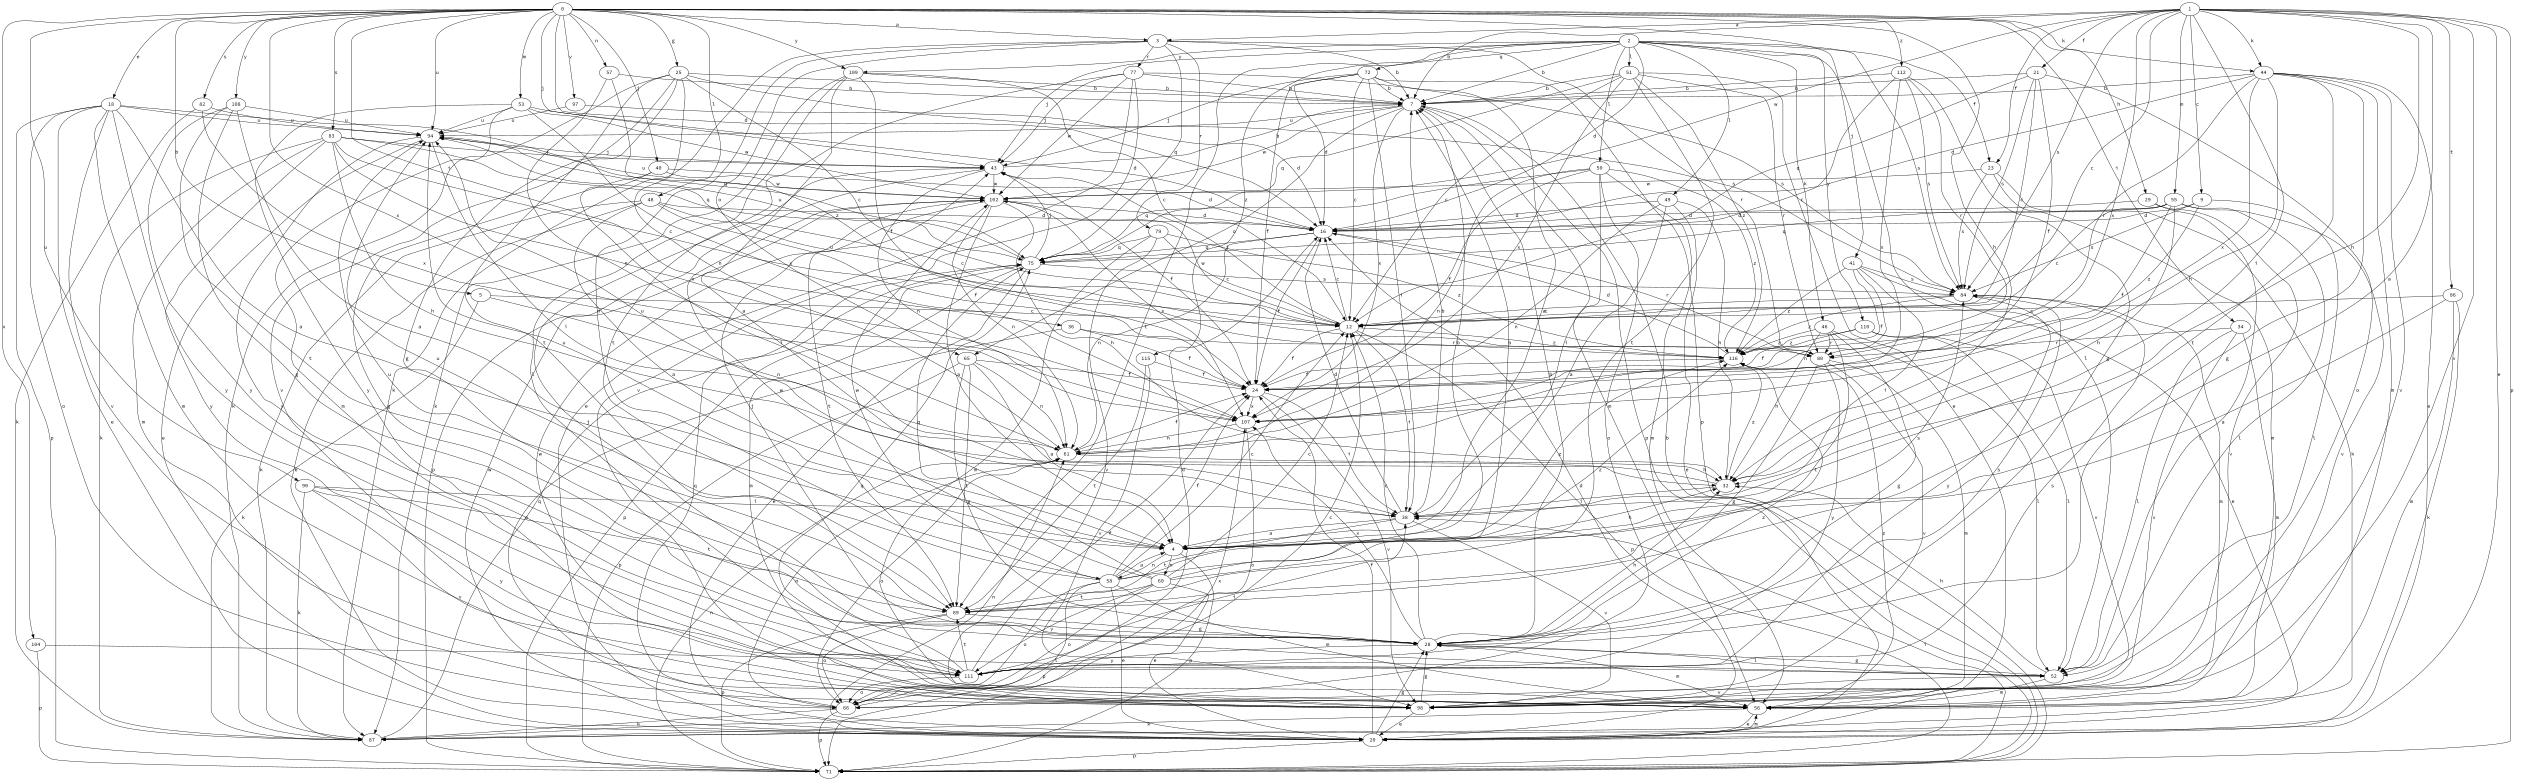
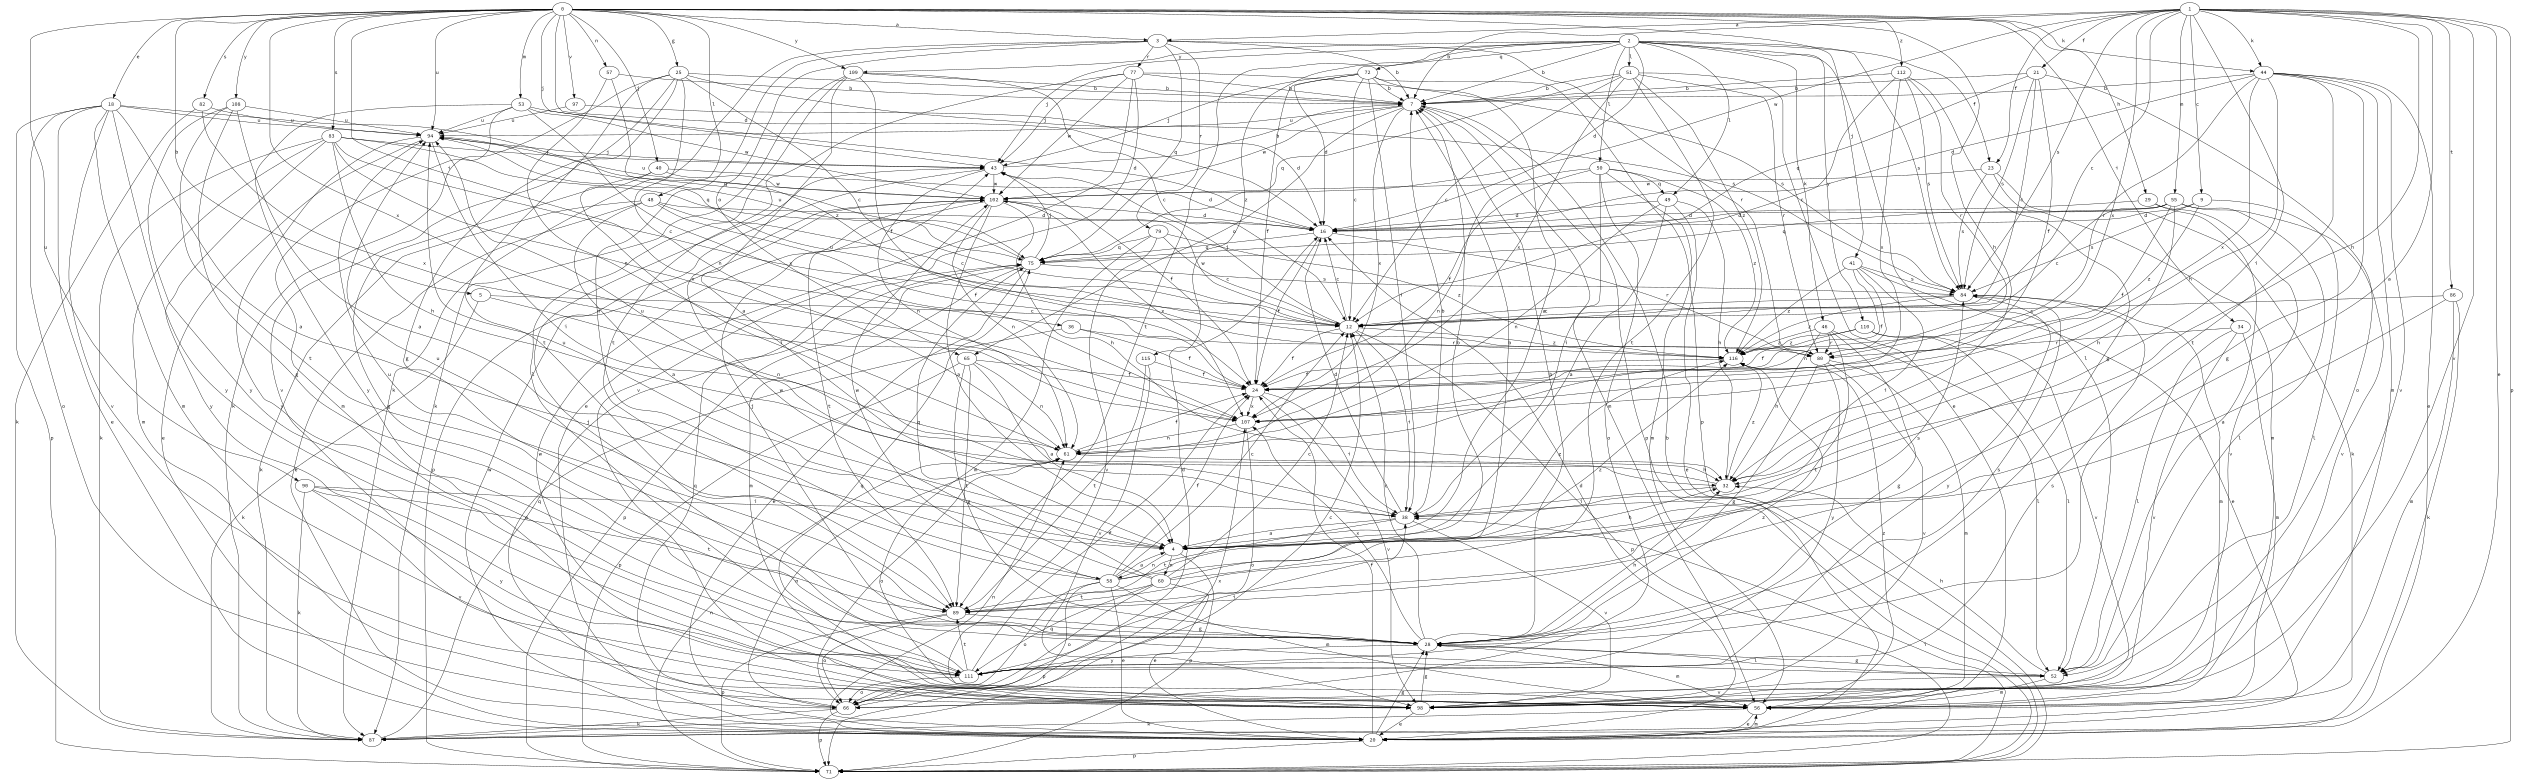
edge "50" -> "75": now "50" -> "49"
edge "116" -> "16": removed, label "d"
edge "16" -> "61": removed, label "n"
edge "60" -> "111": label "y" -> "q"
node "104": removed
